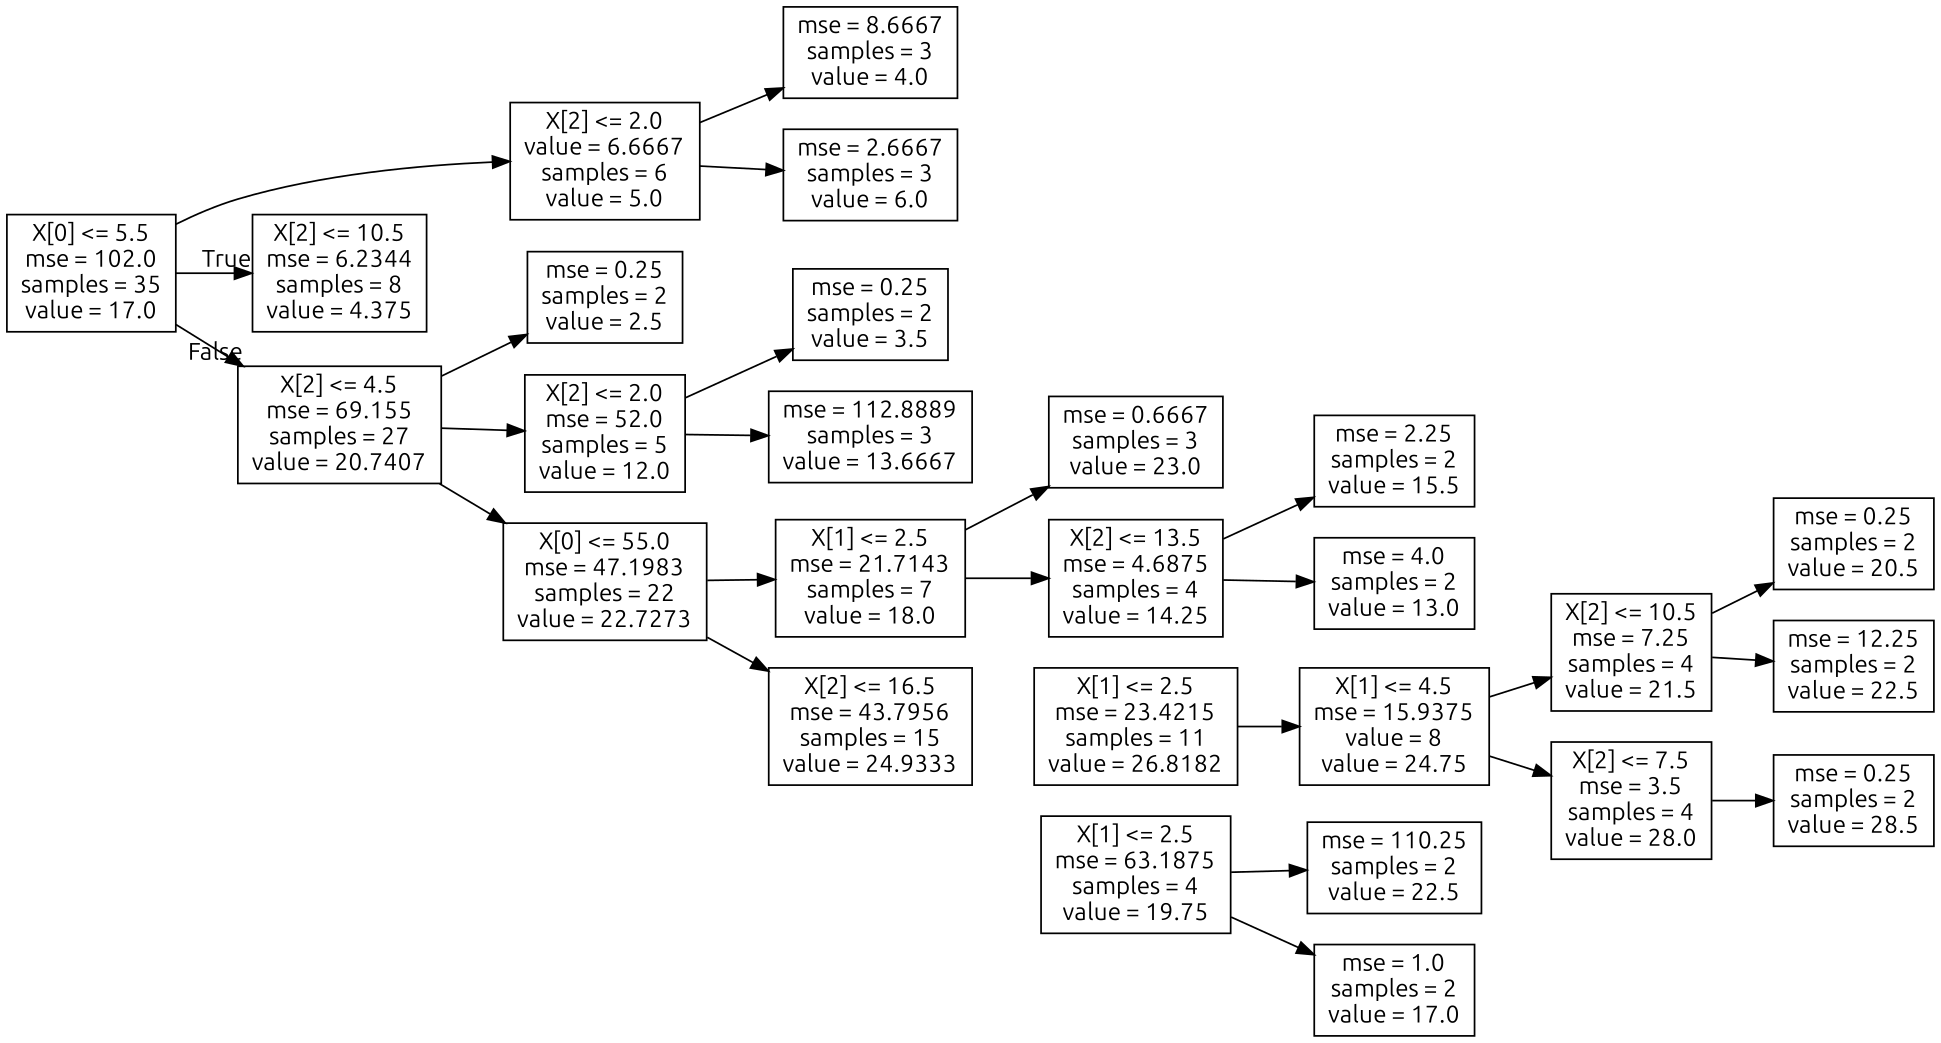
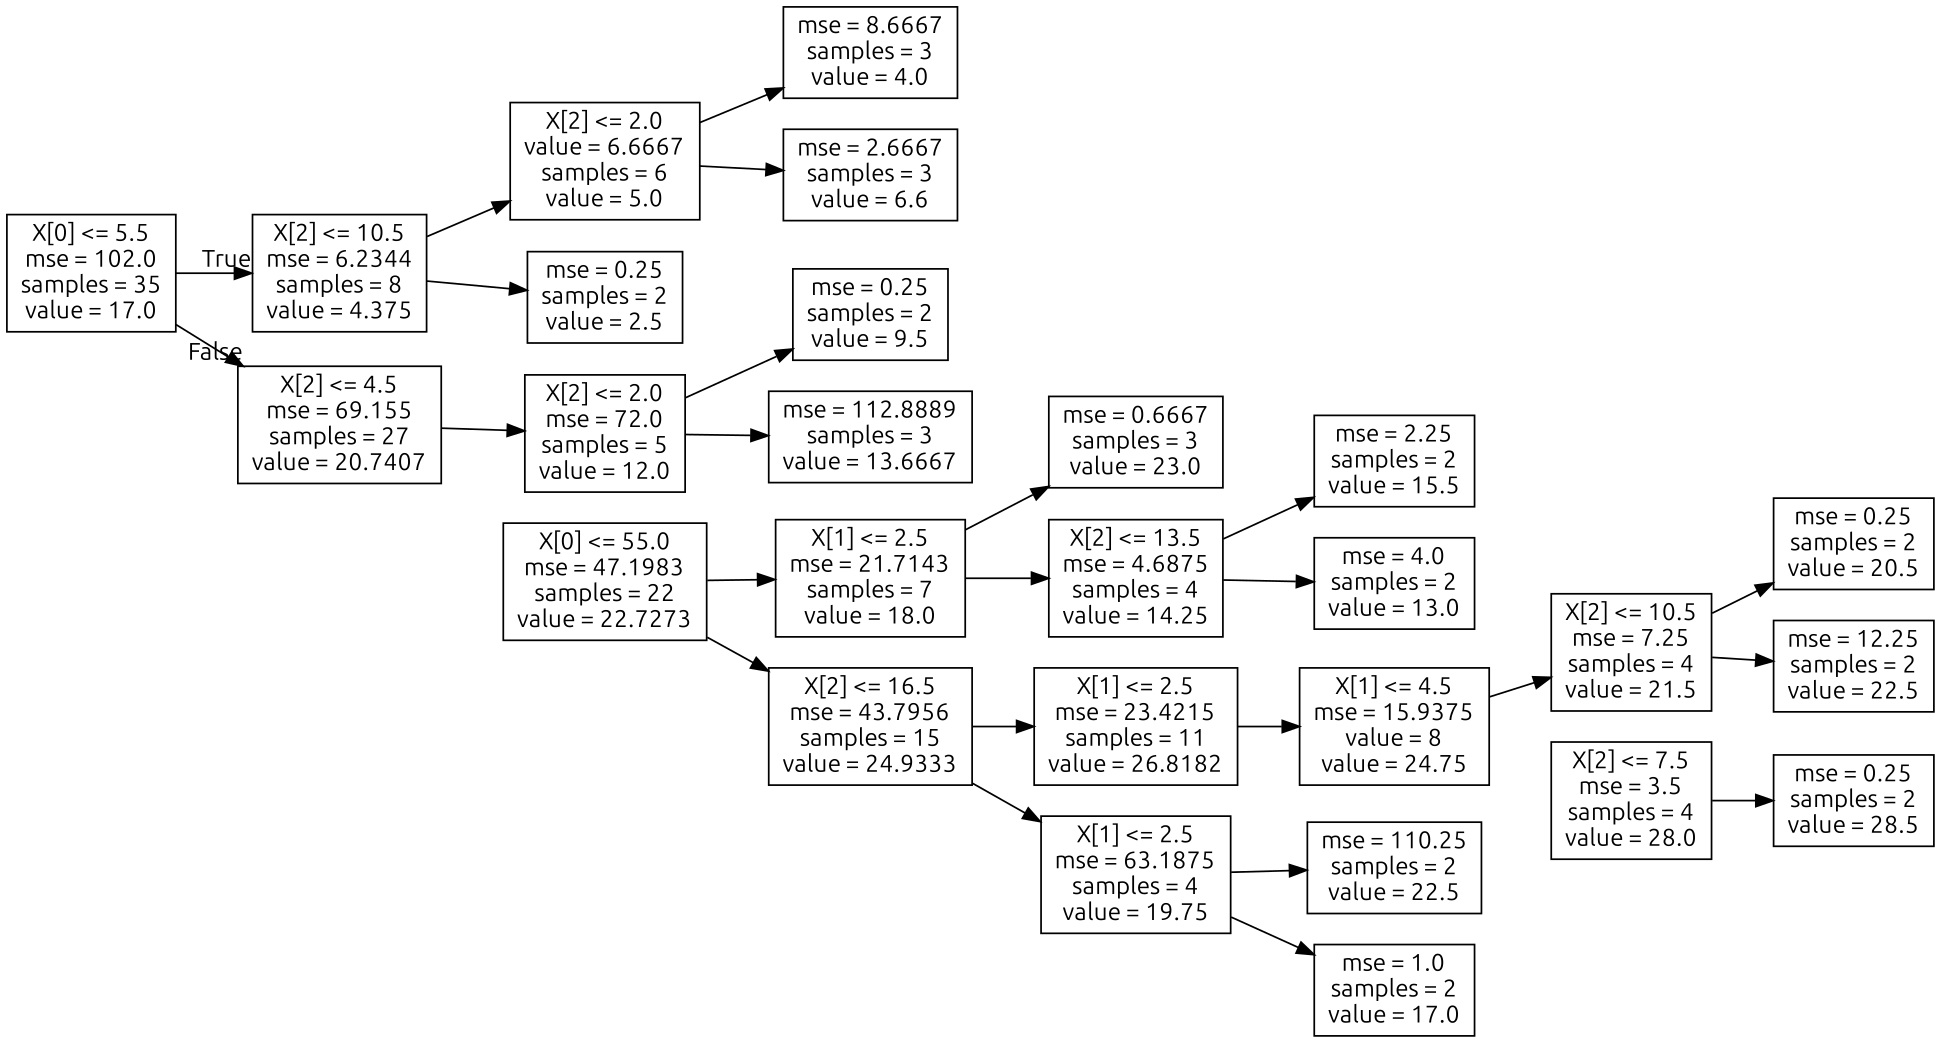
node "mse = 2.6667 samples = 3 value = 6.0": label "mse = 2.6667 samples = 3 value = 6.0" -> "mse = 2.6667 samples = 3 value = 6.6"
edge "X[0] <= 5.5 mse = 102.0 samples = 35 value = 17.0" -> "X[2] <= 2.0 value = 6.6667 samples = 6 value = 5.0": now "X[2] <= 10.5 mse = 6.2344 samples = 8 value = 4.375" -> "X[2] <= 2.0 value = 6.6667 samples = 6 value = 5.0"
node "mse = 0.25 samples = 2 value = 3.5": label "mse = 0.25 samples = 2 value = 3.5" -> "mse = 0.25 samples = 2 value = 9.5"
edge "X[2] <= 4.5 mse = 69.155 samples = 27 value = 20.7407" -> "mse = 0.25 samples = 2 value = 2.5": now "X[2] <= 10.5 mse = 6.2344 samples = 8 value = 4.375" -> "mse = 0.25 samples = 2 value = 2.5"
node "X[2] <= 2.0 mse = 52.0 samples = 5 value = 12.0": label "X[2] <= 2.0 mse = 52.0 samples = 5 value = 12.0" -> "X[2] <= 2.0 mse = 72.0 samples = 5 value = 12.0"
edge "X[2] <= 4.5 mse = 69.155 samples = 27 value = 20.7407" -> "X[0] <= 55.0 mse = 47.1983 samples = 22 value = 22.7273": removed
edge "X[2] <= 16.5 mse = 43.7956 samples = 15 value = 24.9333" -> "X[1] <= 2.5 mse = 23.4215 samples = 11 value = 26.8182": added
edge "X[1] <= 4.5 mse = 15.9375 value = 8 value = 24.75" -> "X[2] <= 7.5 mse = 3.5 samples = 4 value = 28.0": removed
edge "X[2] <= 16.5 mse = 43.7956 samples = 15 value = 24.9333" -> "X[1] <= 2.5 mse = 63.1875 samples = 4 value = 19.75": added
